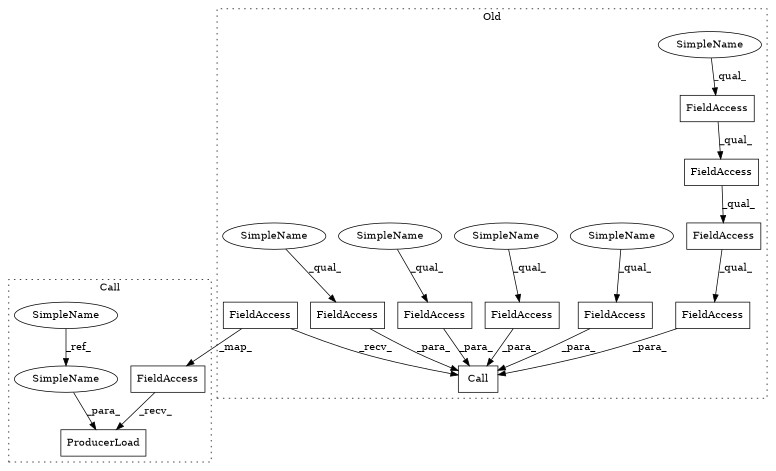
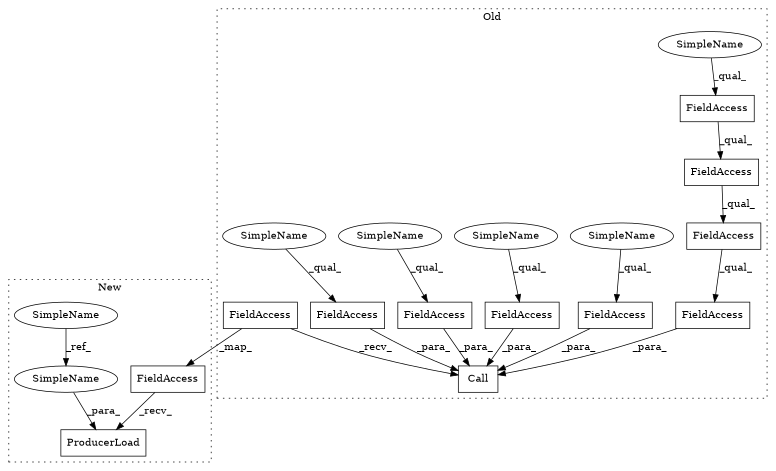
cluster "Call": label "Call" -> "New"
